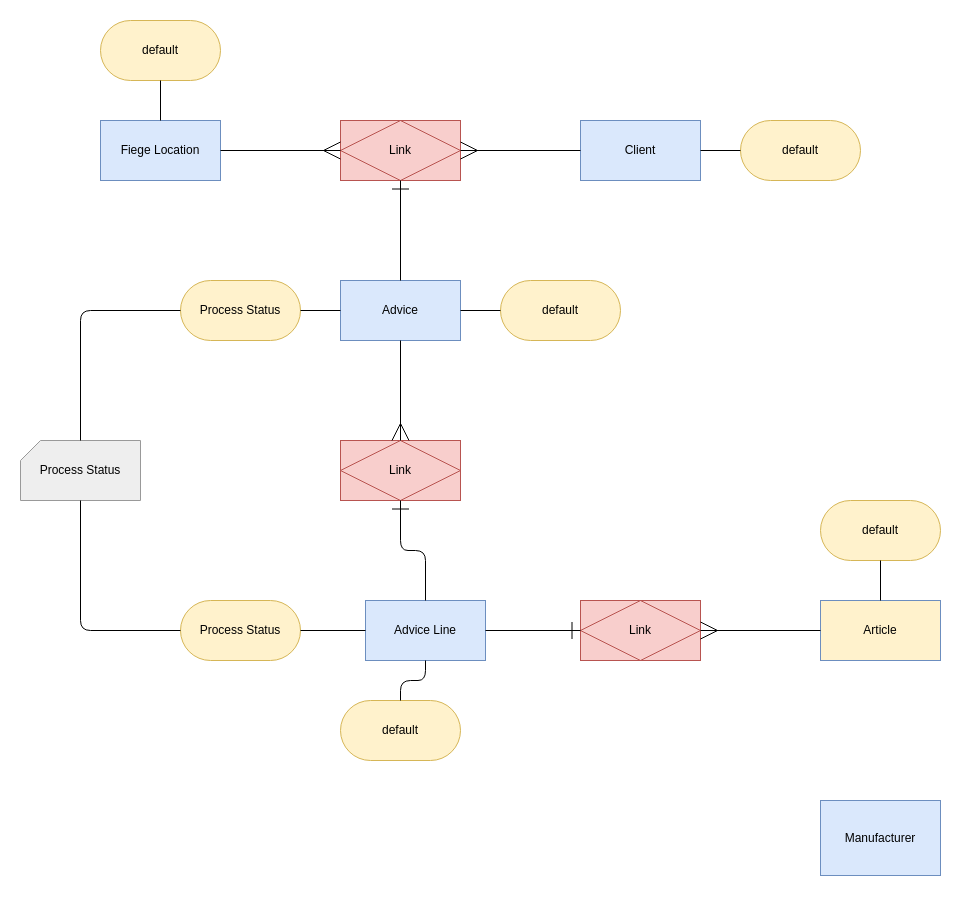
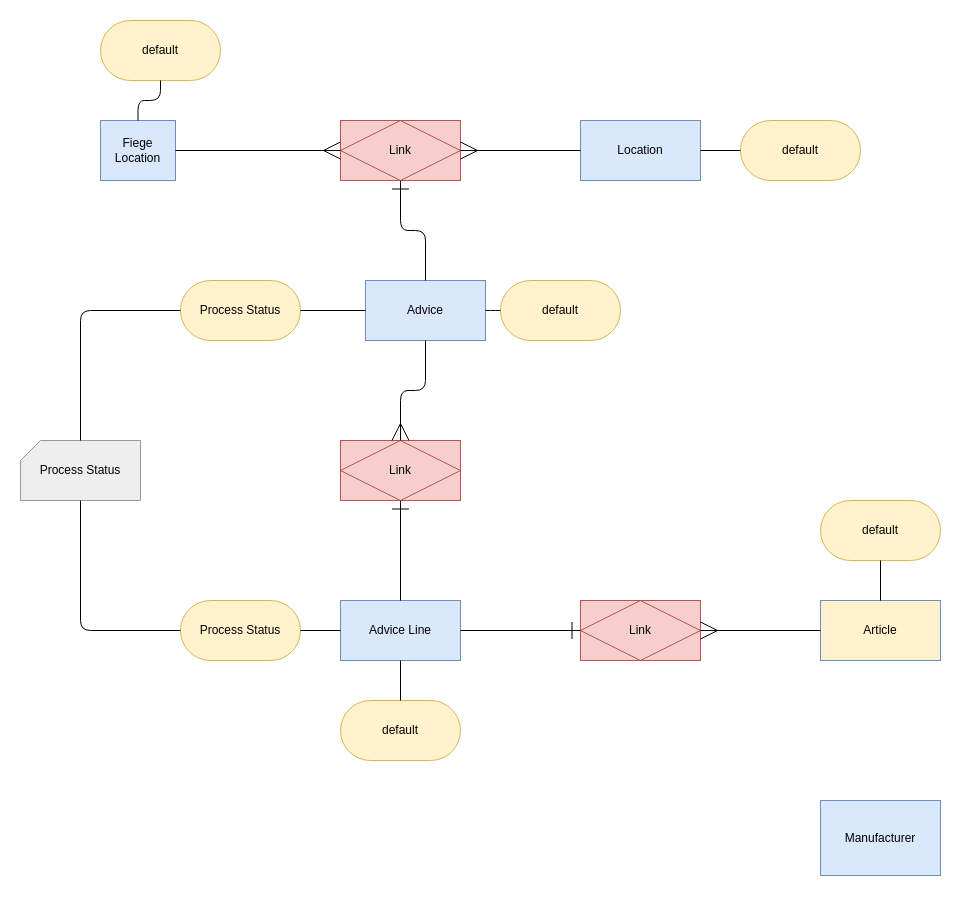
node "Fiege Location": size 120x60 -> 75x60
node "Client": label "Client" -> "Location"
node "Advice": moved (401, 311) -> (426, 311)
node "Advice Line": moved (426, 631) -> (401, 631)
